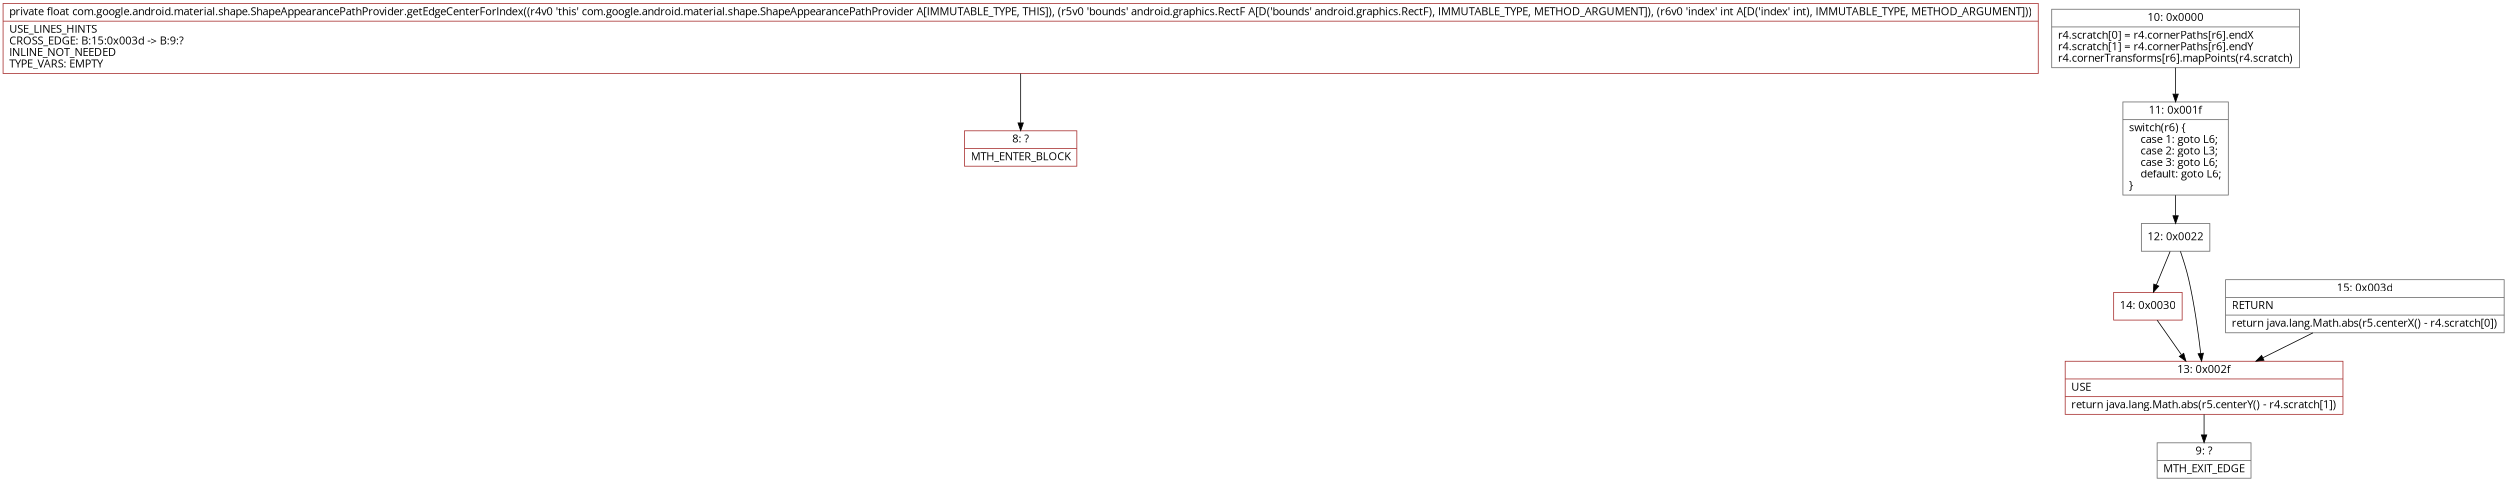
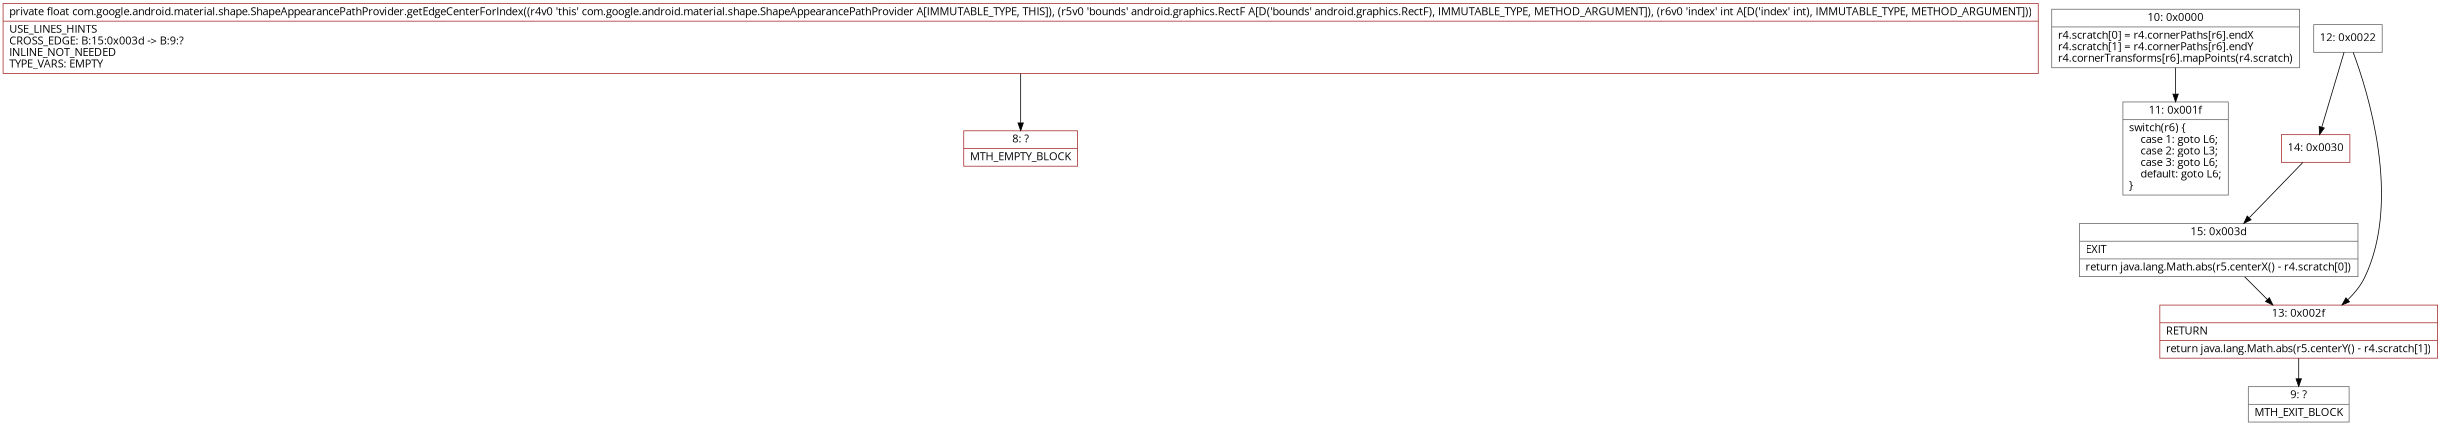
node "8: ?": text "MTH_ENTER_BLOCK" -> "MTH_EMPTY_BLOCK"
edge "11: 0x001f" -> "12: 0x0022": removed
node "15: 0x003d": text "RETURN" -> "EXIT"
edge "14: 0x0030" -> "13: 0x002f": now "14: 0x0030" -> "15: 0x003d"
node "13: 0x002f": text "USE" -> "RETURN"
node "9: ?": text "MTH_EXIT_EDGE" -> "MTH_EXIT_BLOCK"
